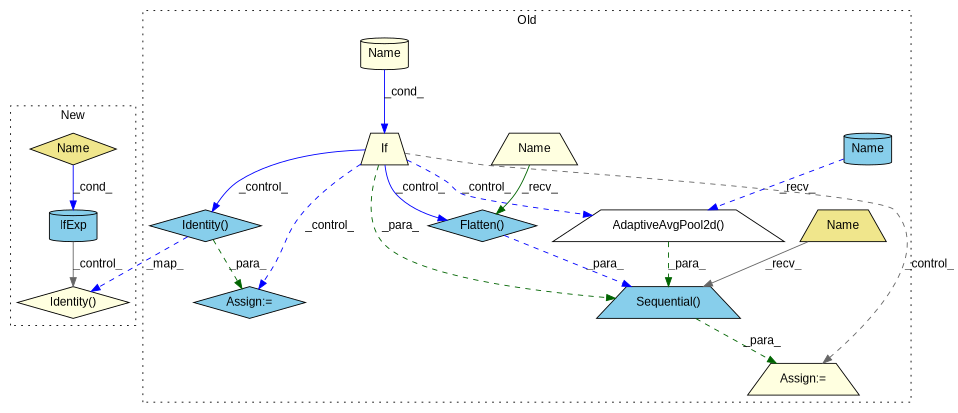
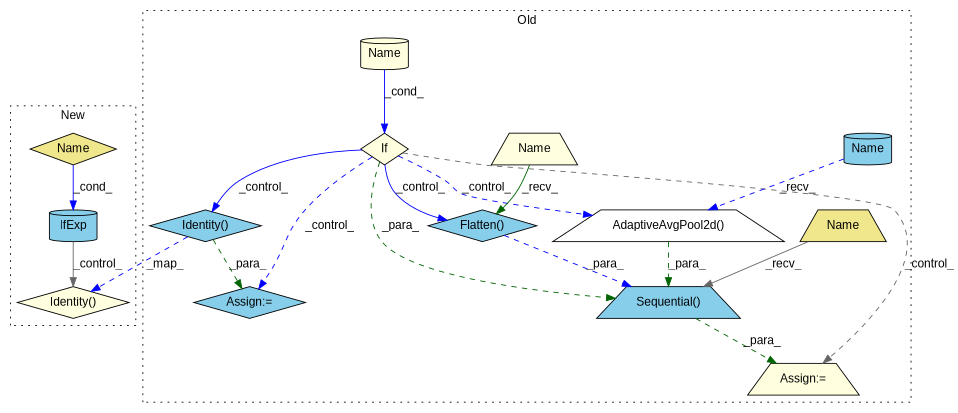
node "If": shape trapezium -> diamond
